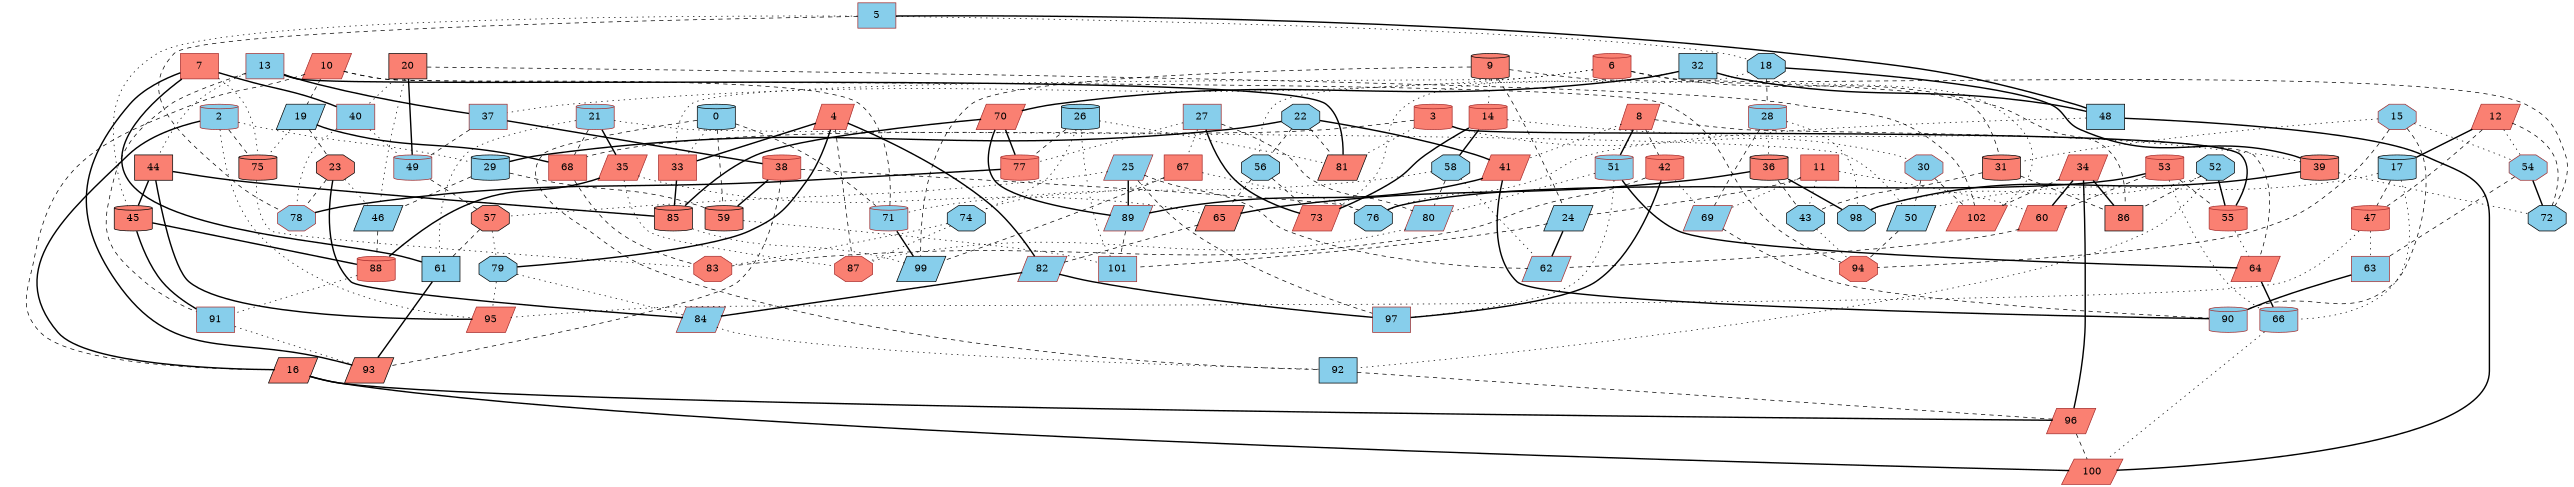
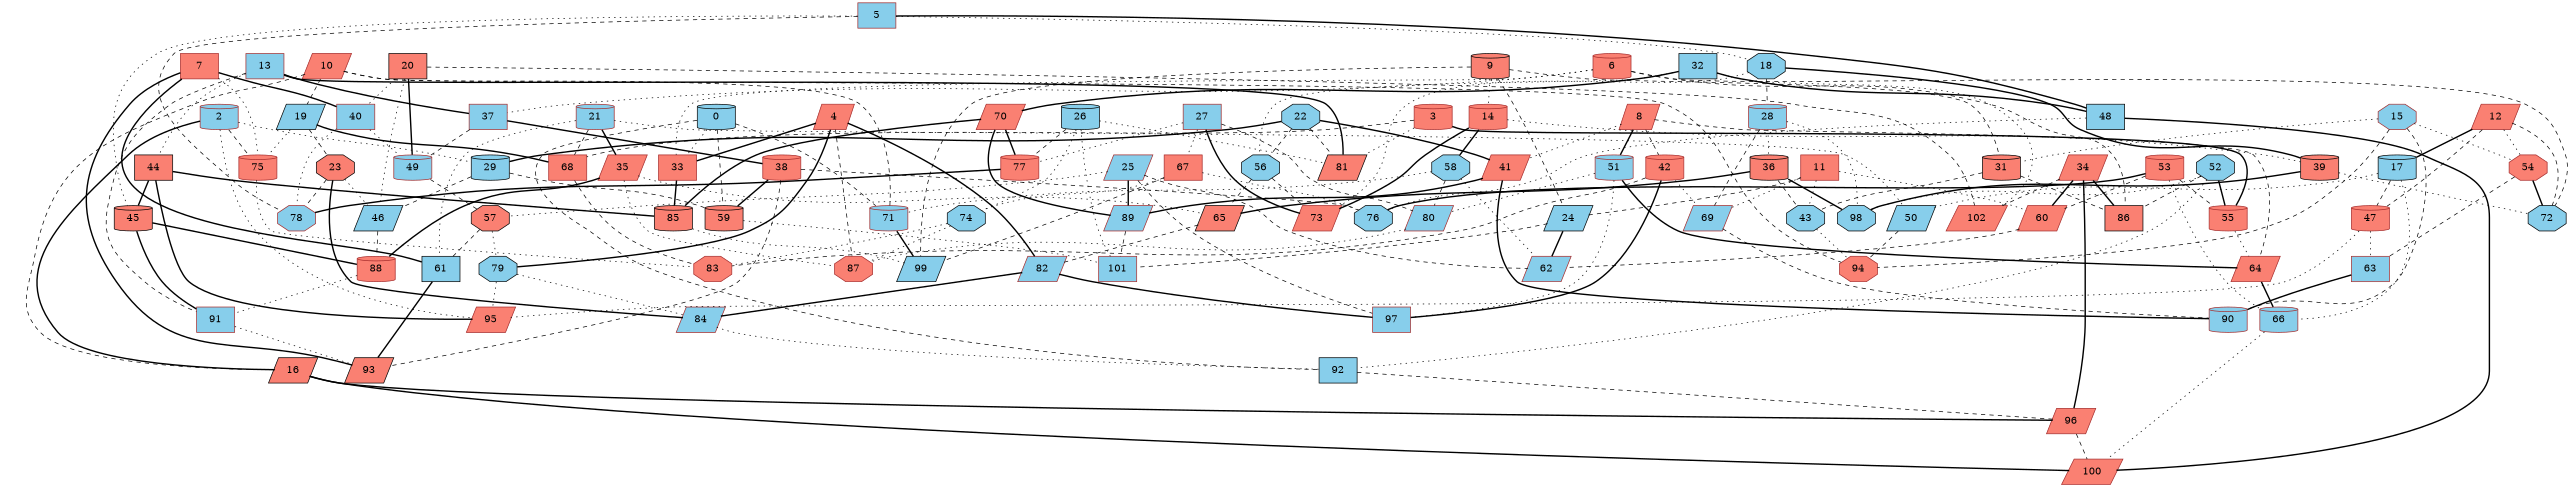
node "75": color black -> brown
node "30": removed
node "54": fillcolor skyblue -> salmon
